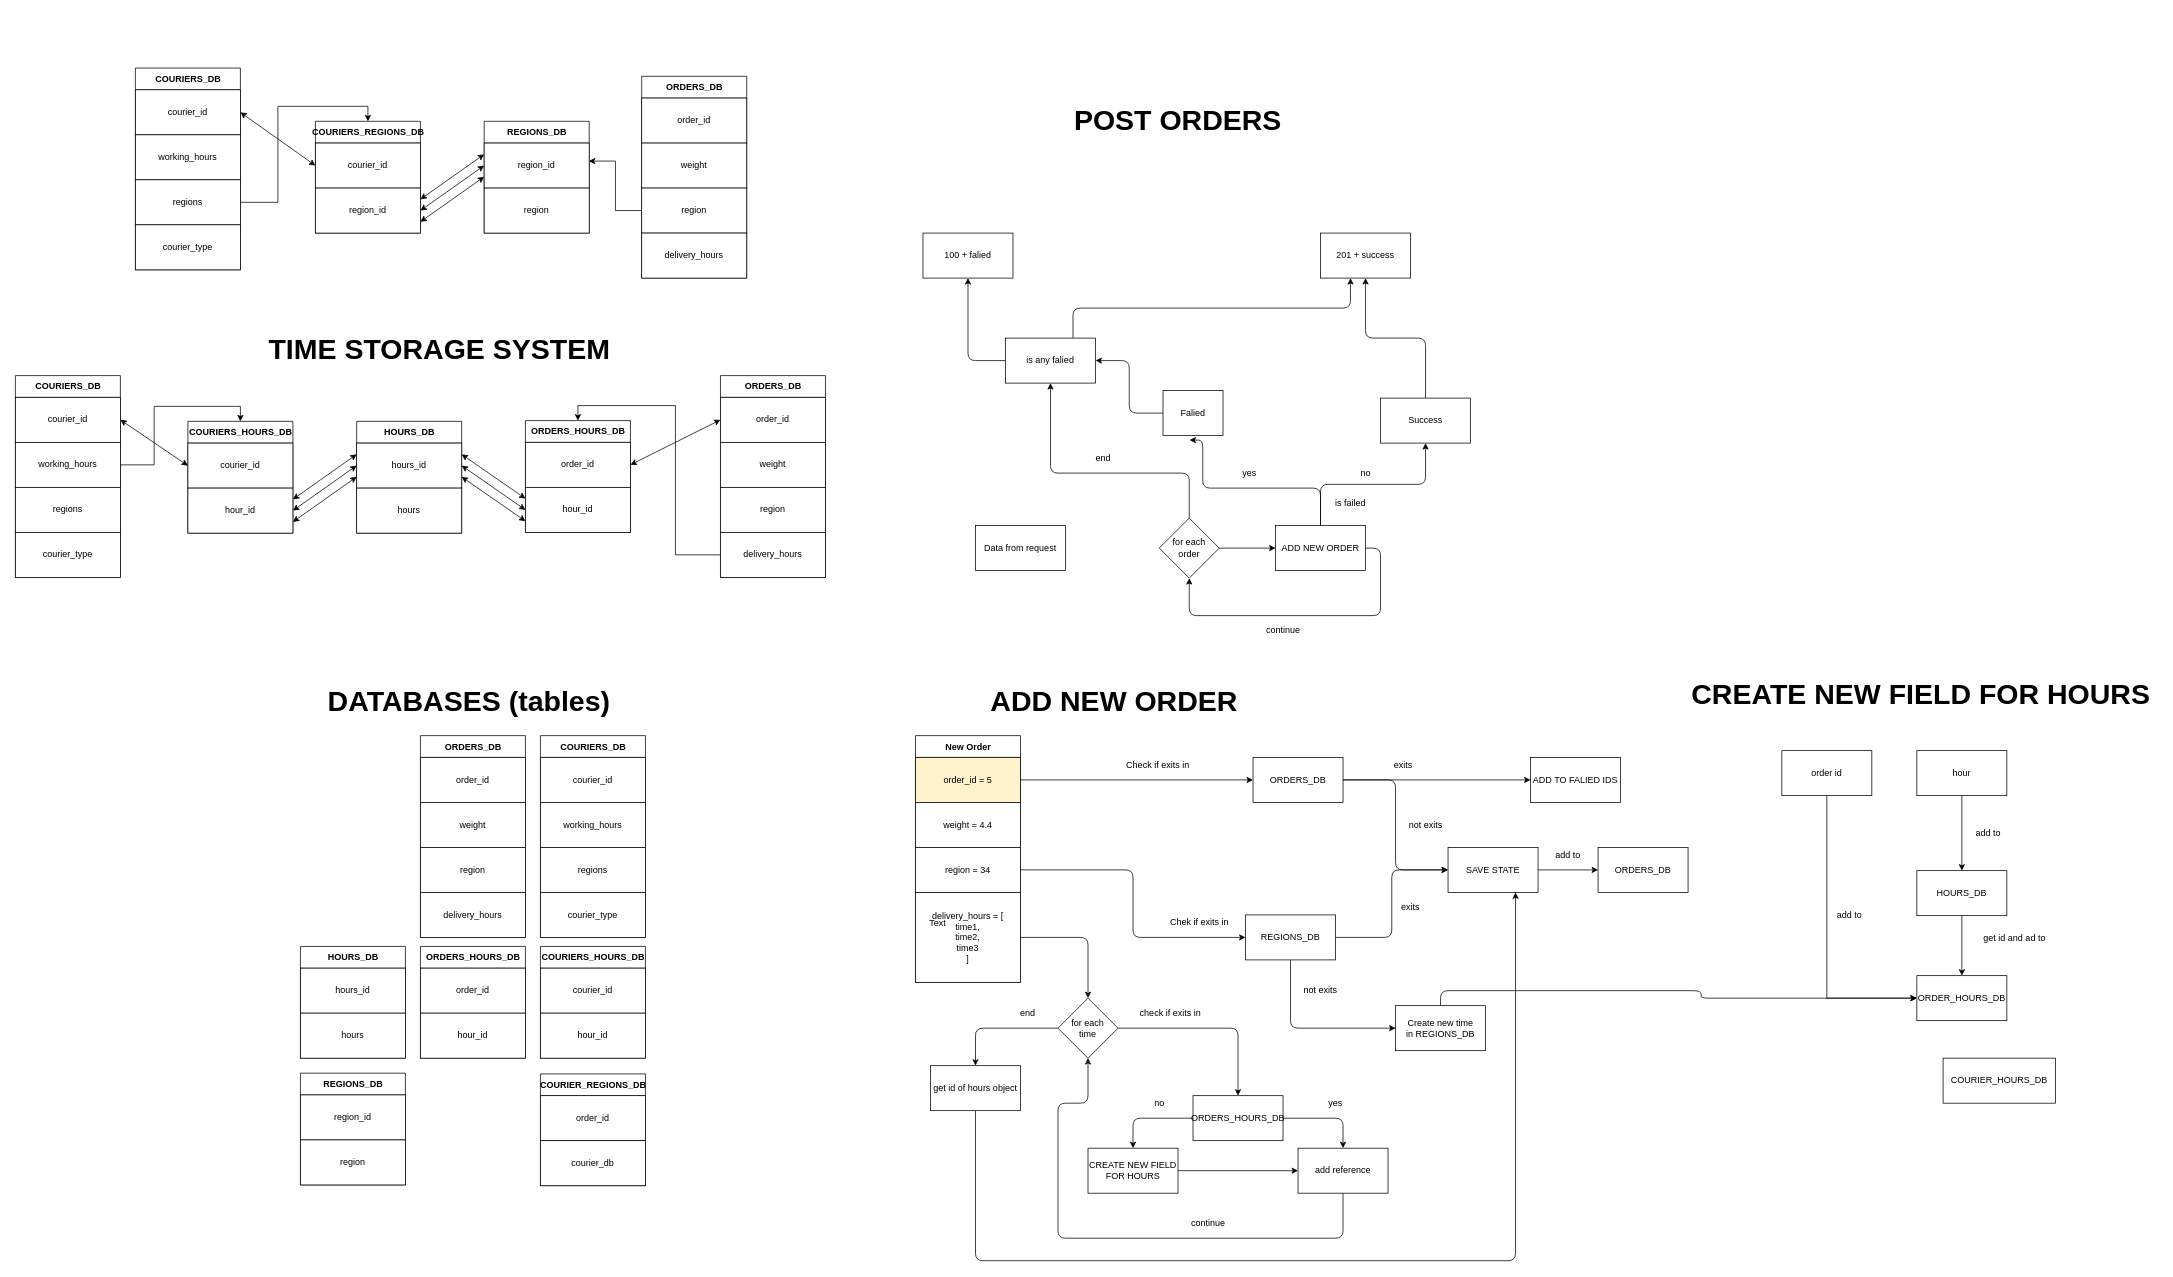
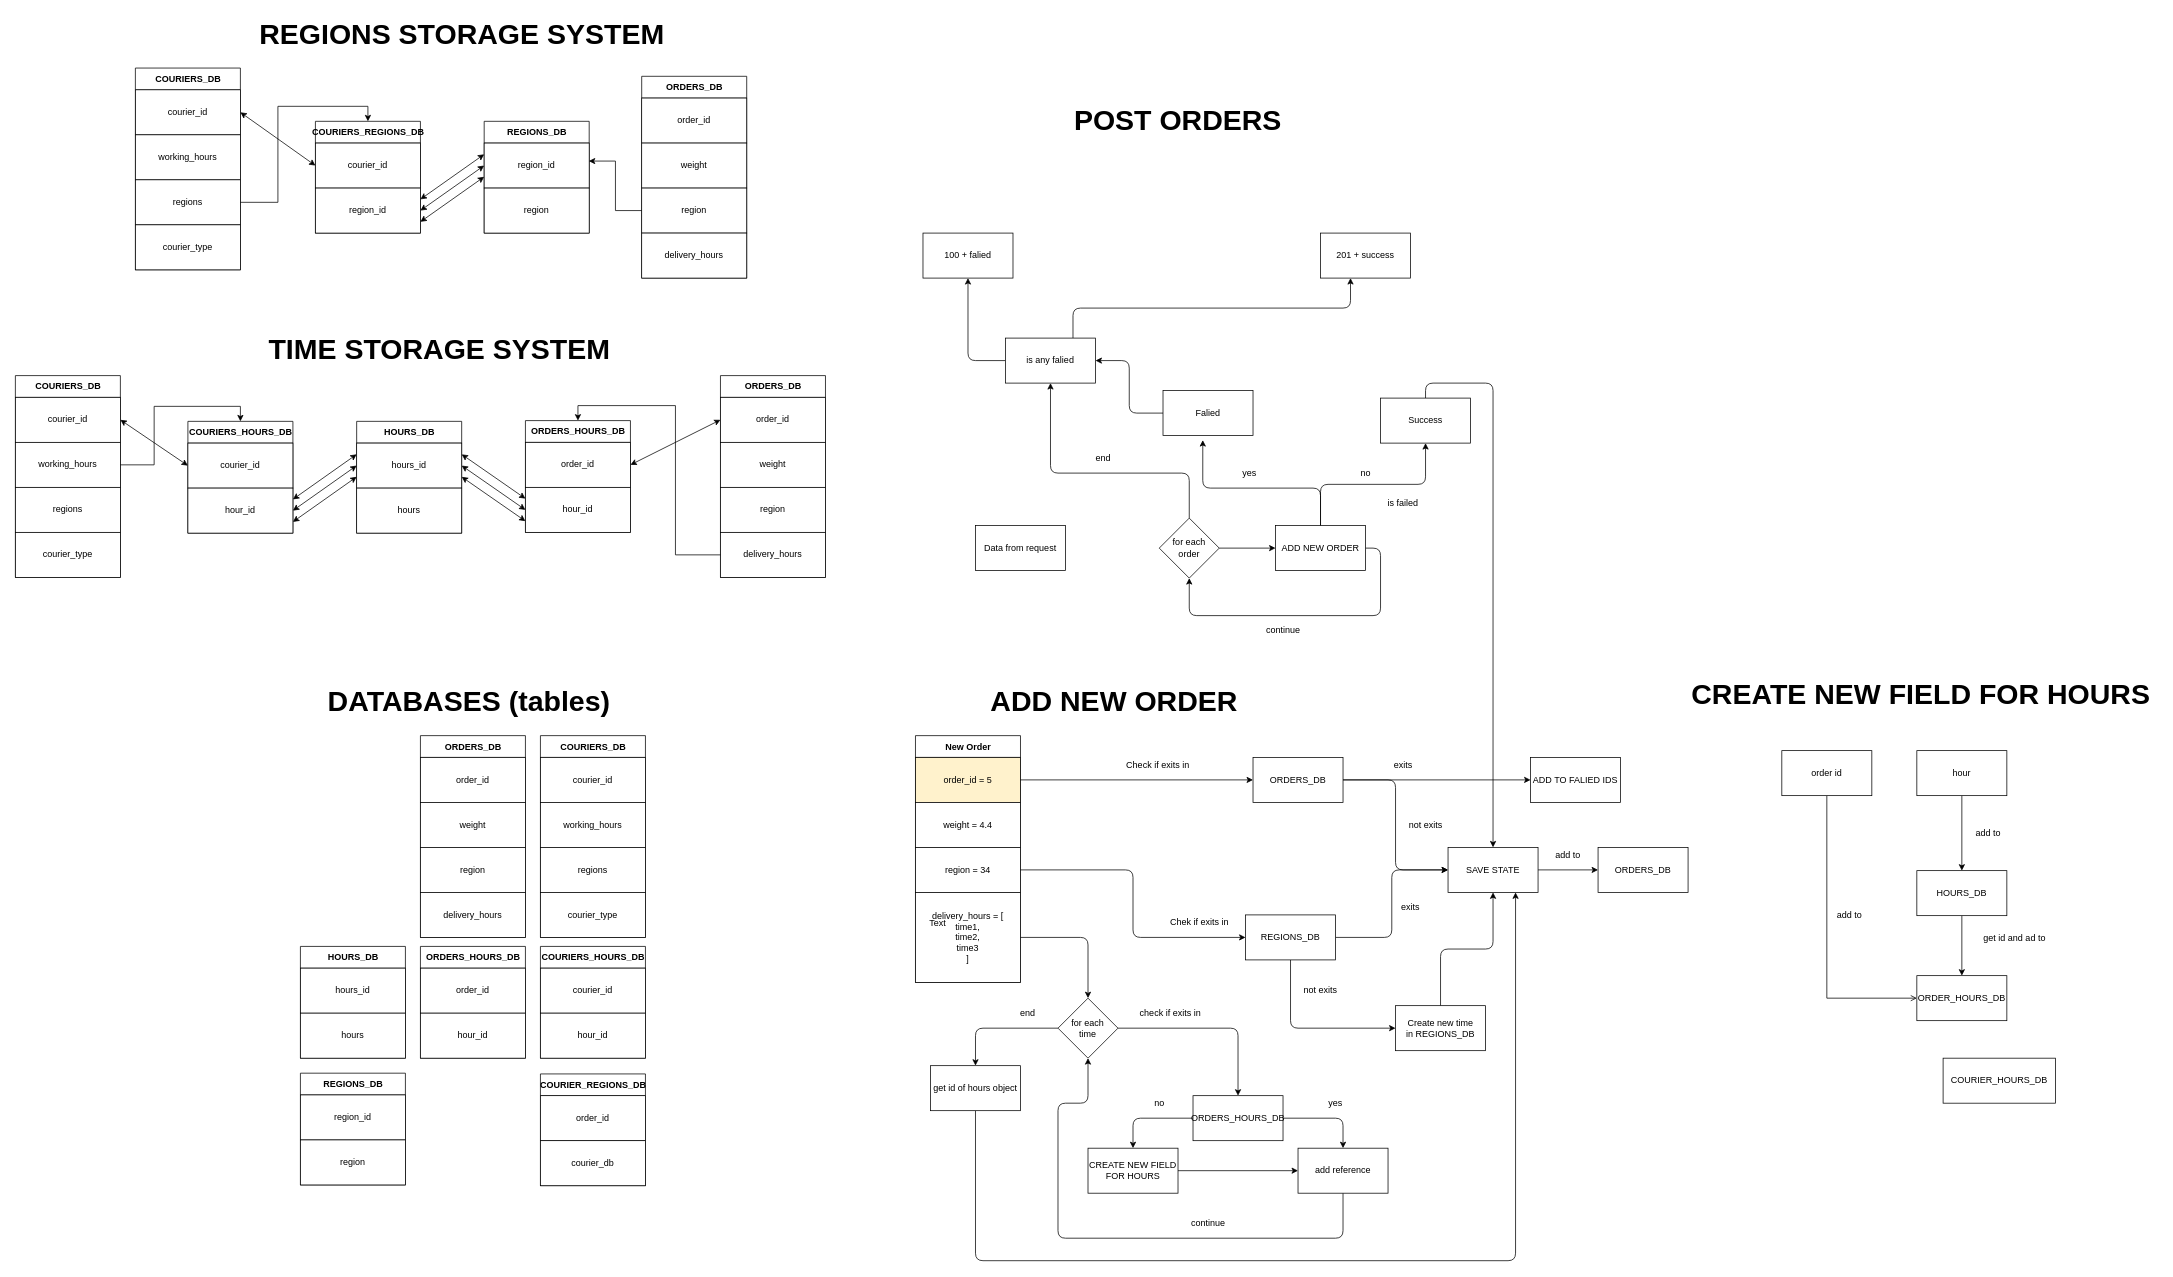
node "REGIONS STORAGE SYSTEM": added
edge "Success" -> "201 + success": now "Success" -> "SAVE STATE"
node "Falied": size 60x45 -> 90x45
node "is failed": moved (1350, 503) -> (1403, 503)
edge "Create new time in REGIONS_DB" -> "ORDER_HOURS_DB": now "Create new time in REGIONS_DB" -> "SAVE STATE"
edge "order id" -> "ORDER_HOURS_DB": arrowhead classic -> open
